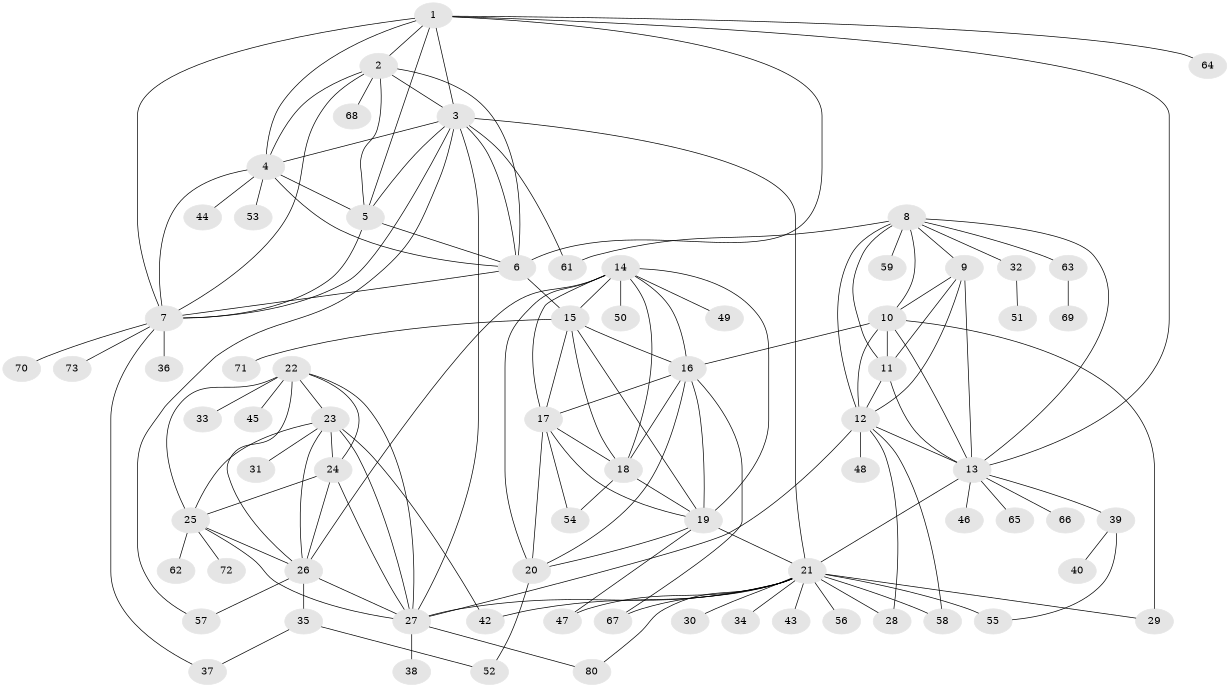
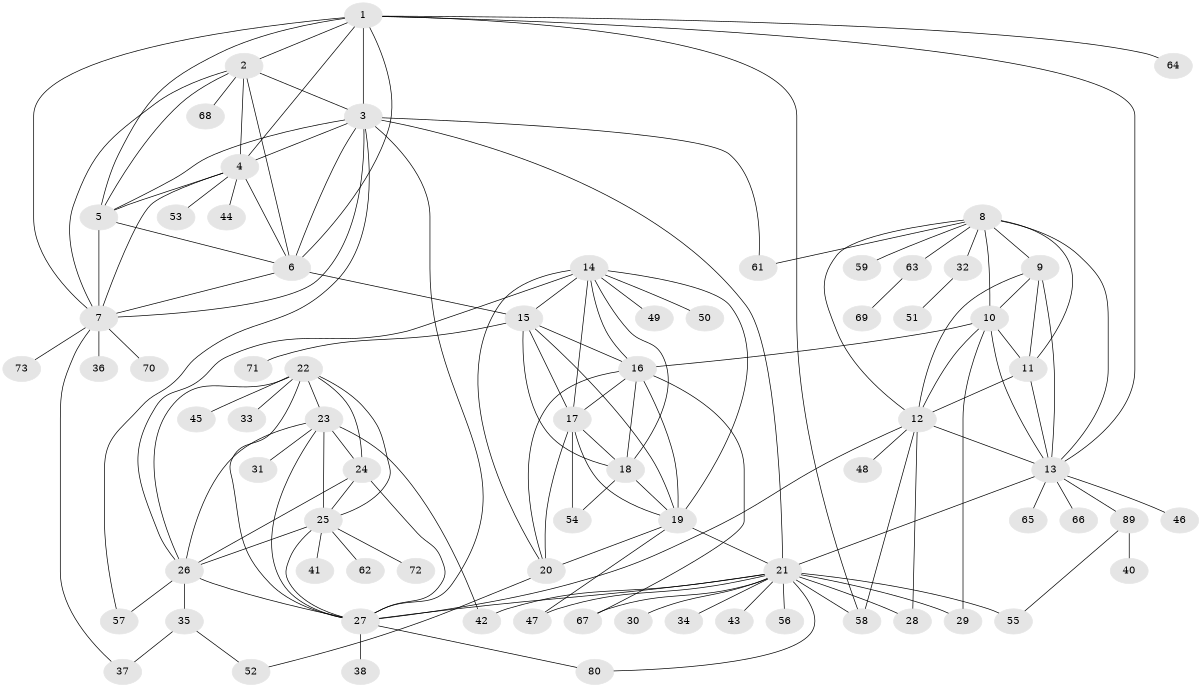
edge "1" -- "58": added
node "39": label "39" -> "89"
node "41": added
